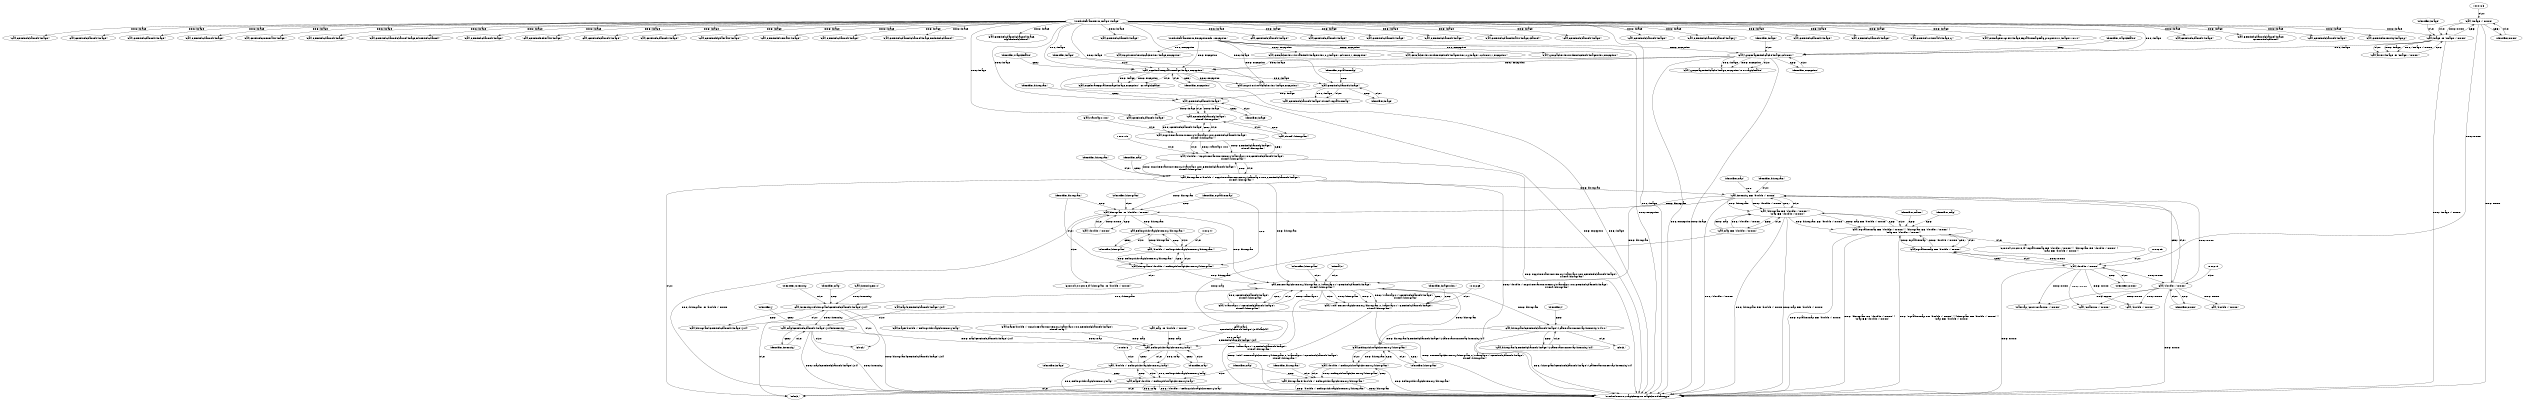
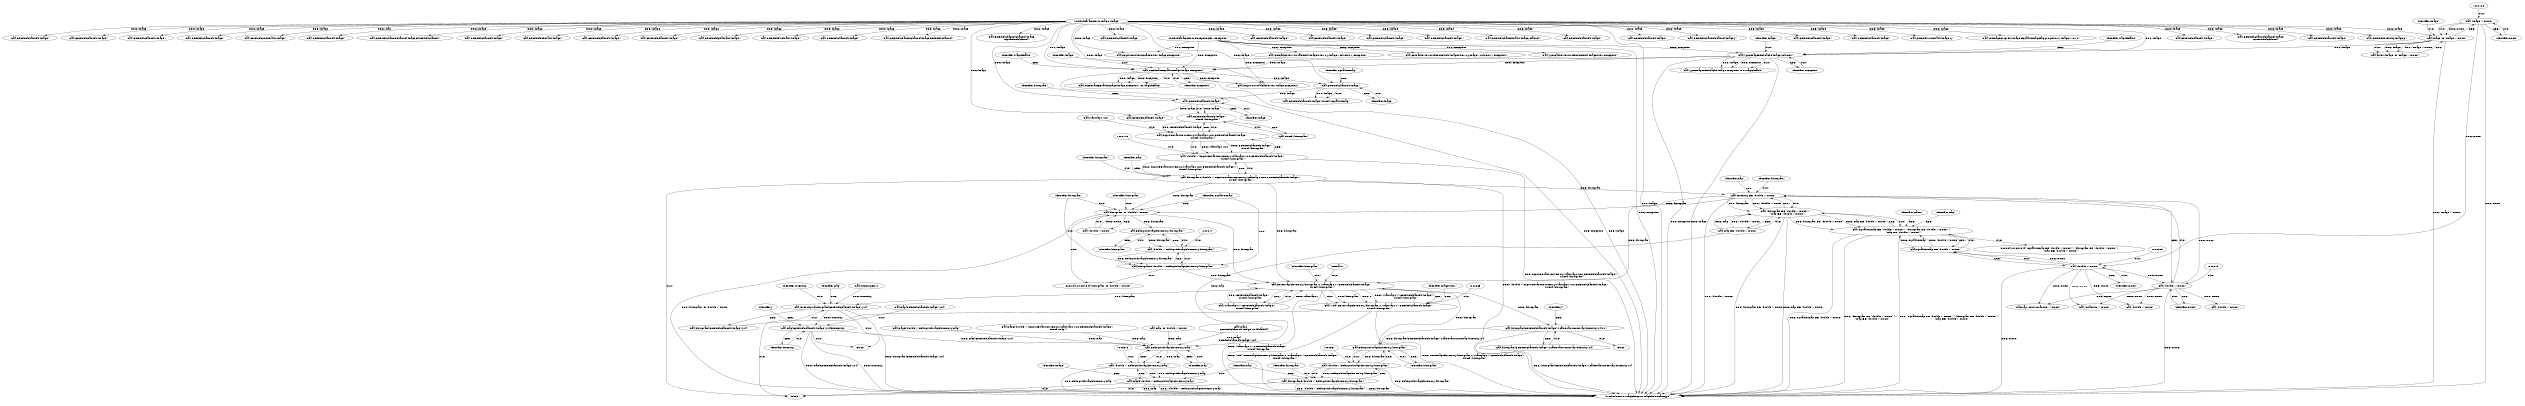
edge "(MethodParameterIn,Image *image)" -> "(Call,GetPixelGreenTraits(image))": label "DDG: image" -> "DDG: map"
edge "(MethodParameterIn,Image *image)" -> "(Call,AcquireAuthenticCacheView(image,exception))": added, label "DDG: image"
node "1000567": added
